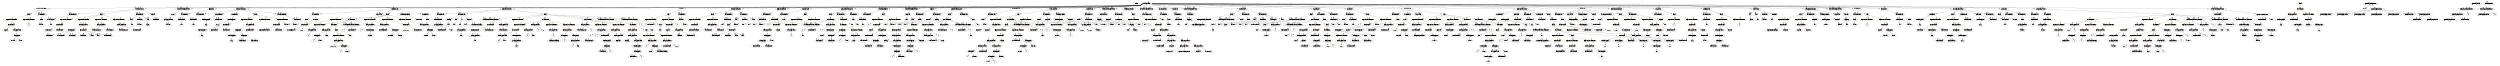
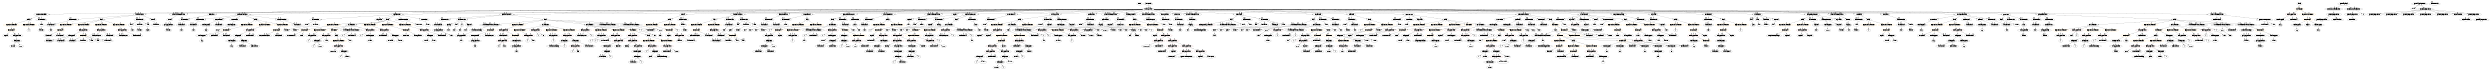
node "SourceUnit": added
node "addOwner": label "addOwner" -> "transactionIds"
node "d": removed
node "HexNumber": added
